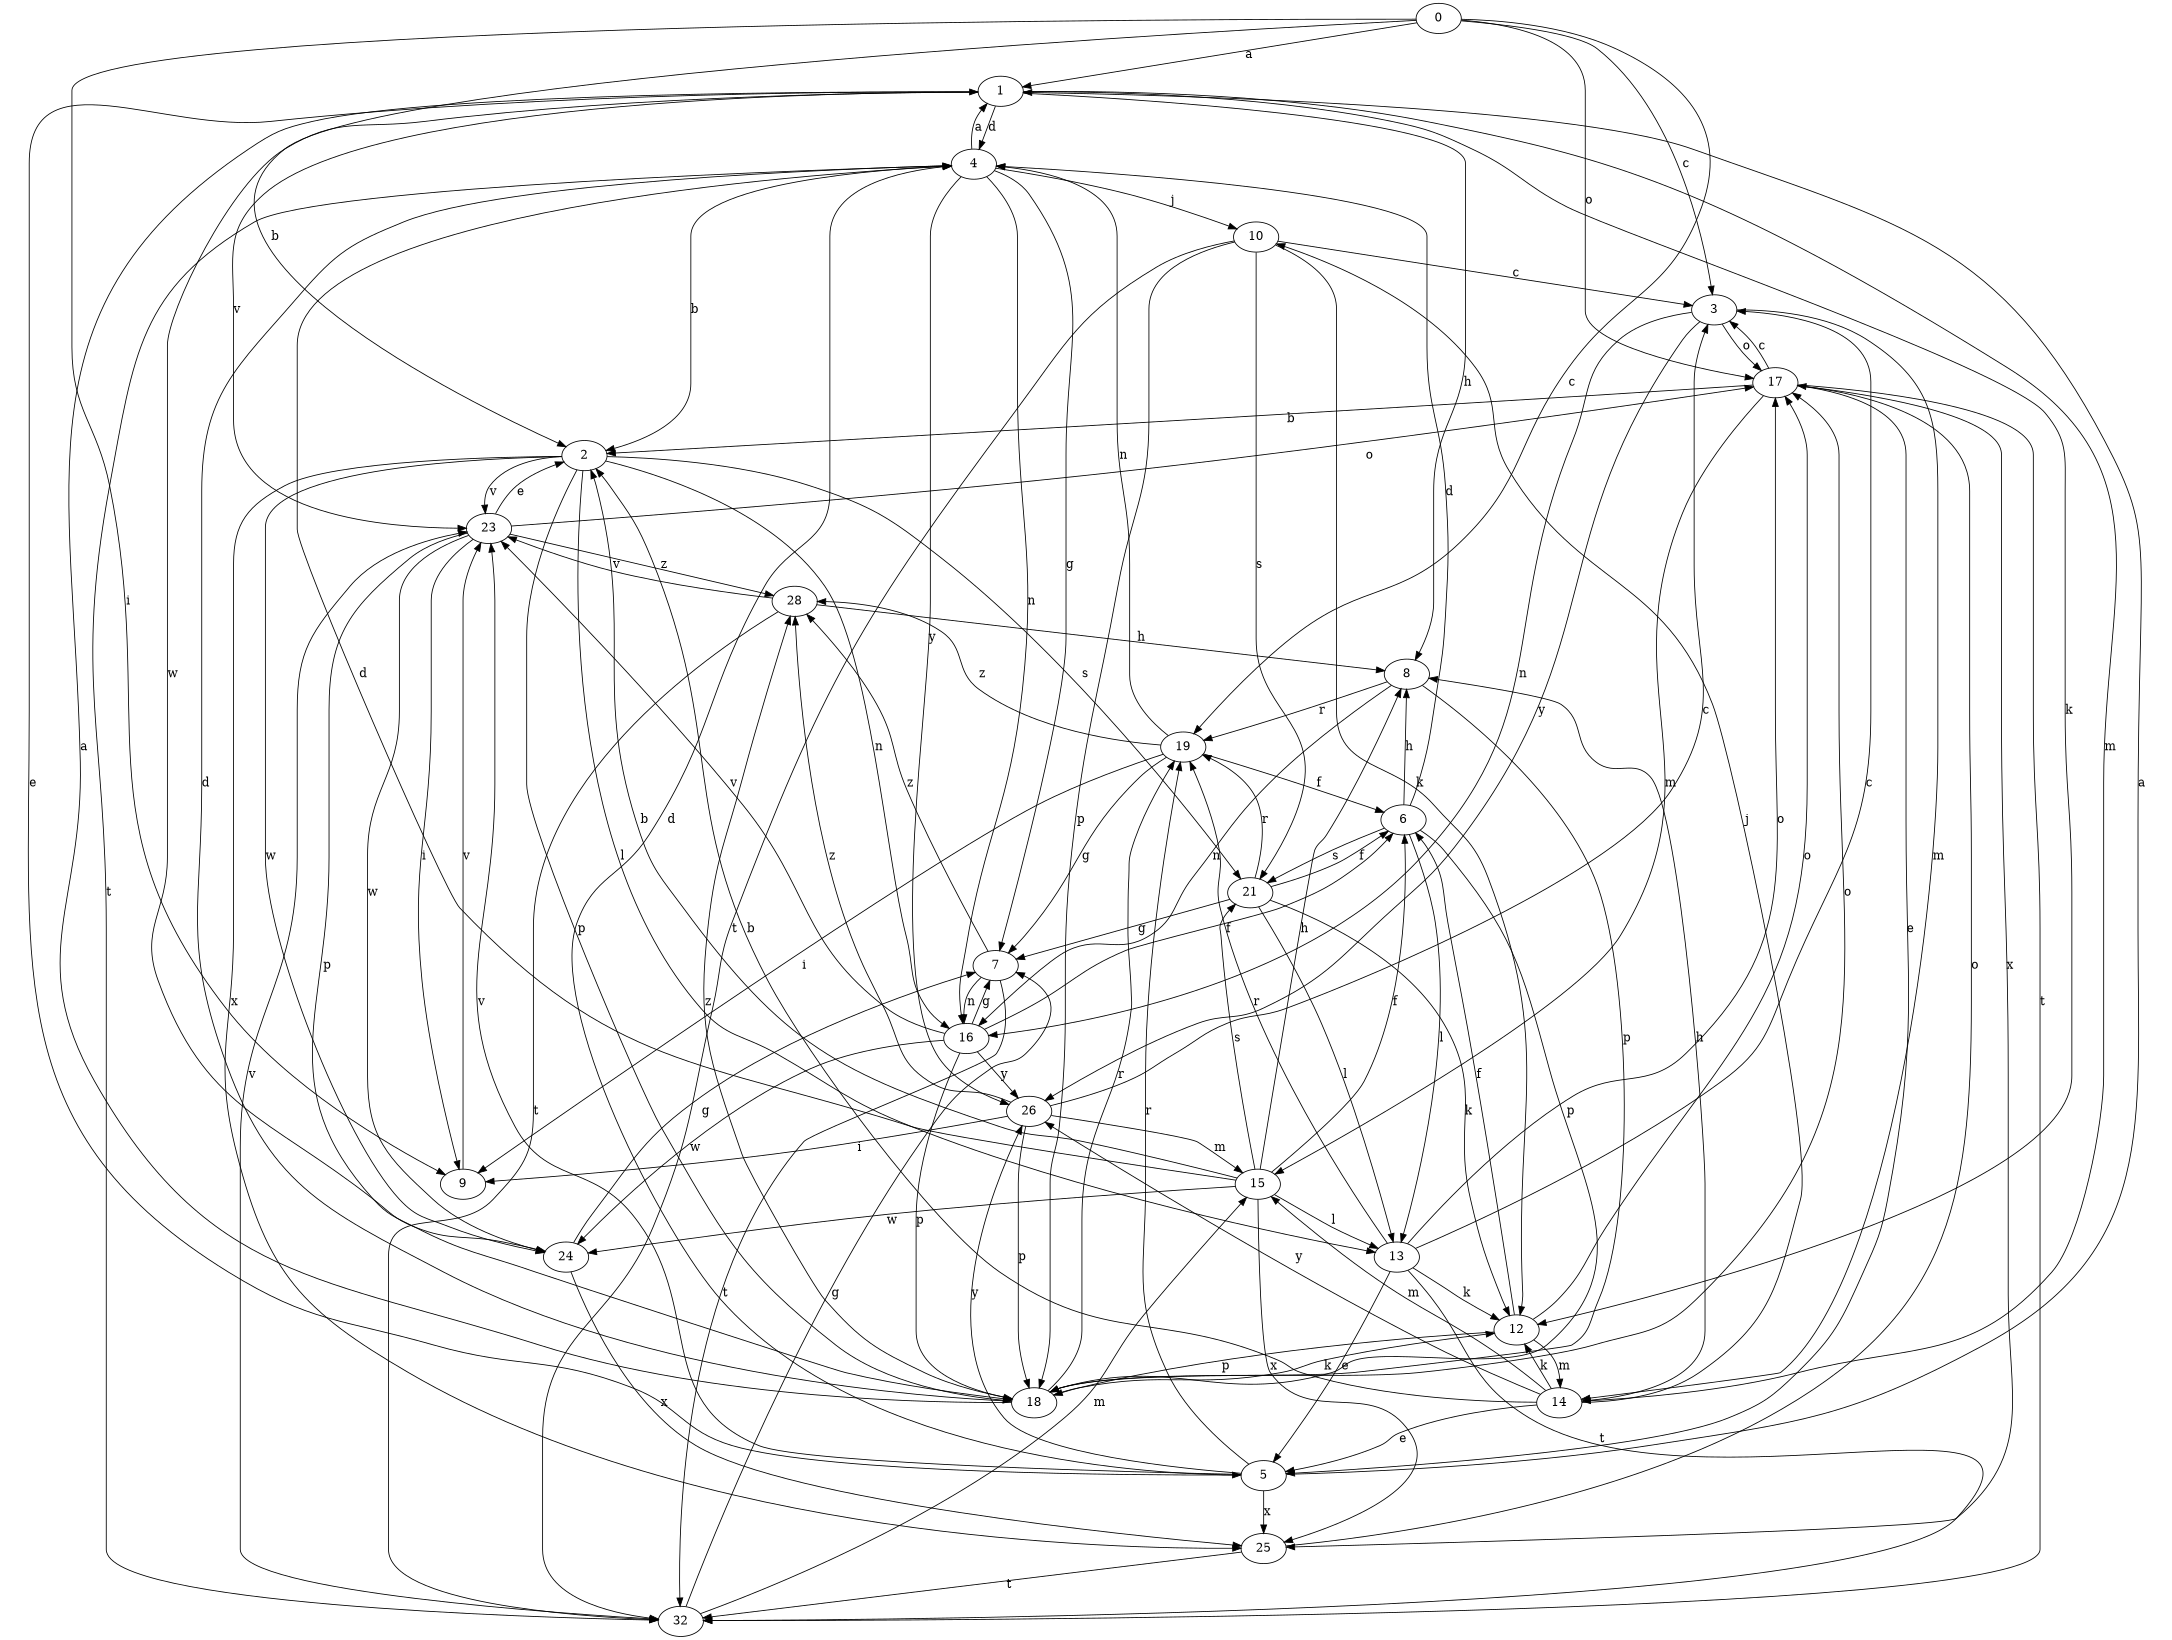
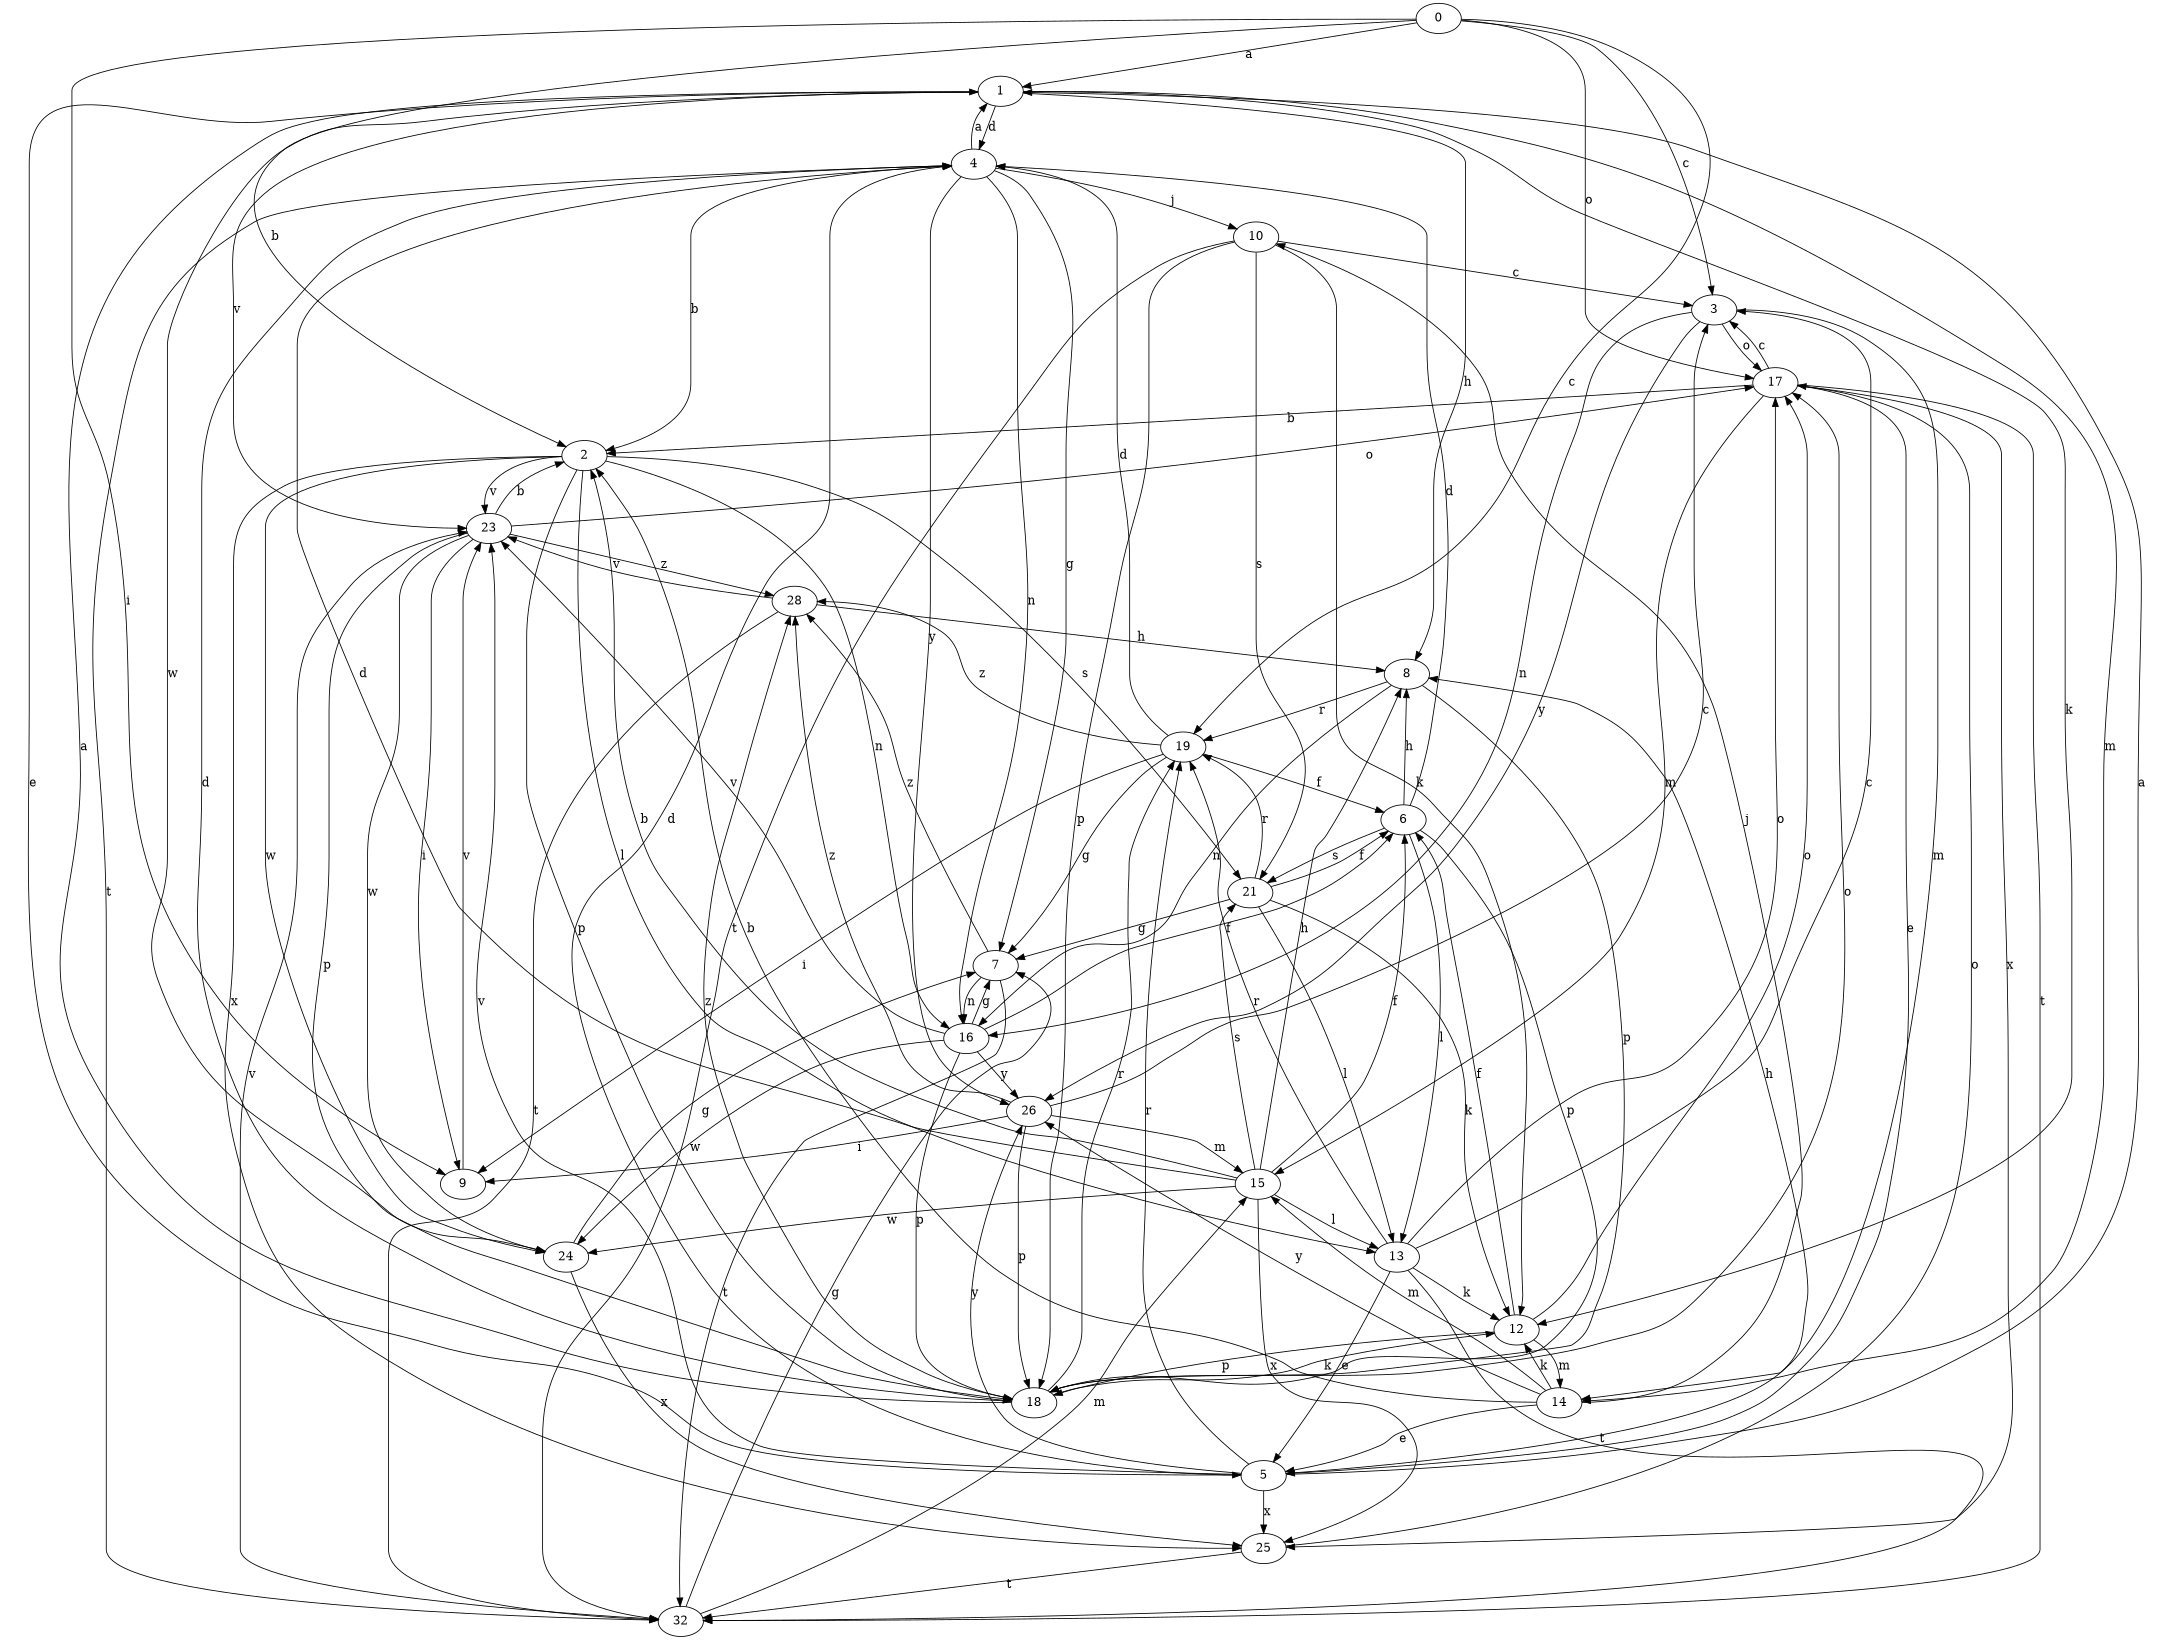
edge "19" -> "4": label "n" -> "d"
edge "23" -> "2": label "e" -> "b"
edge "14" -> "8": now "5" -> "8"
